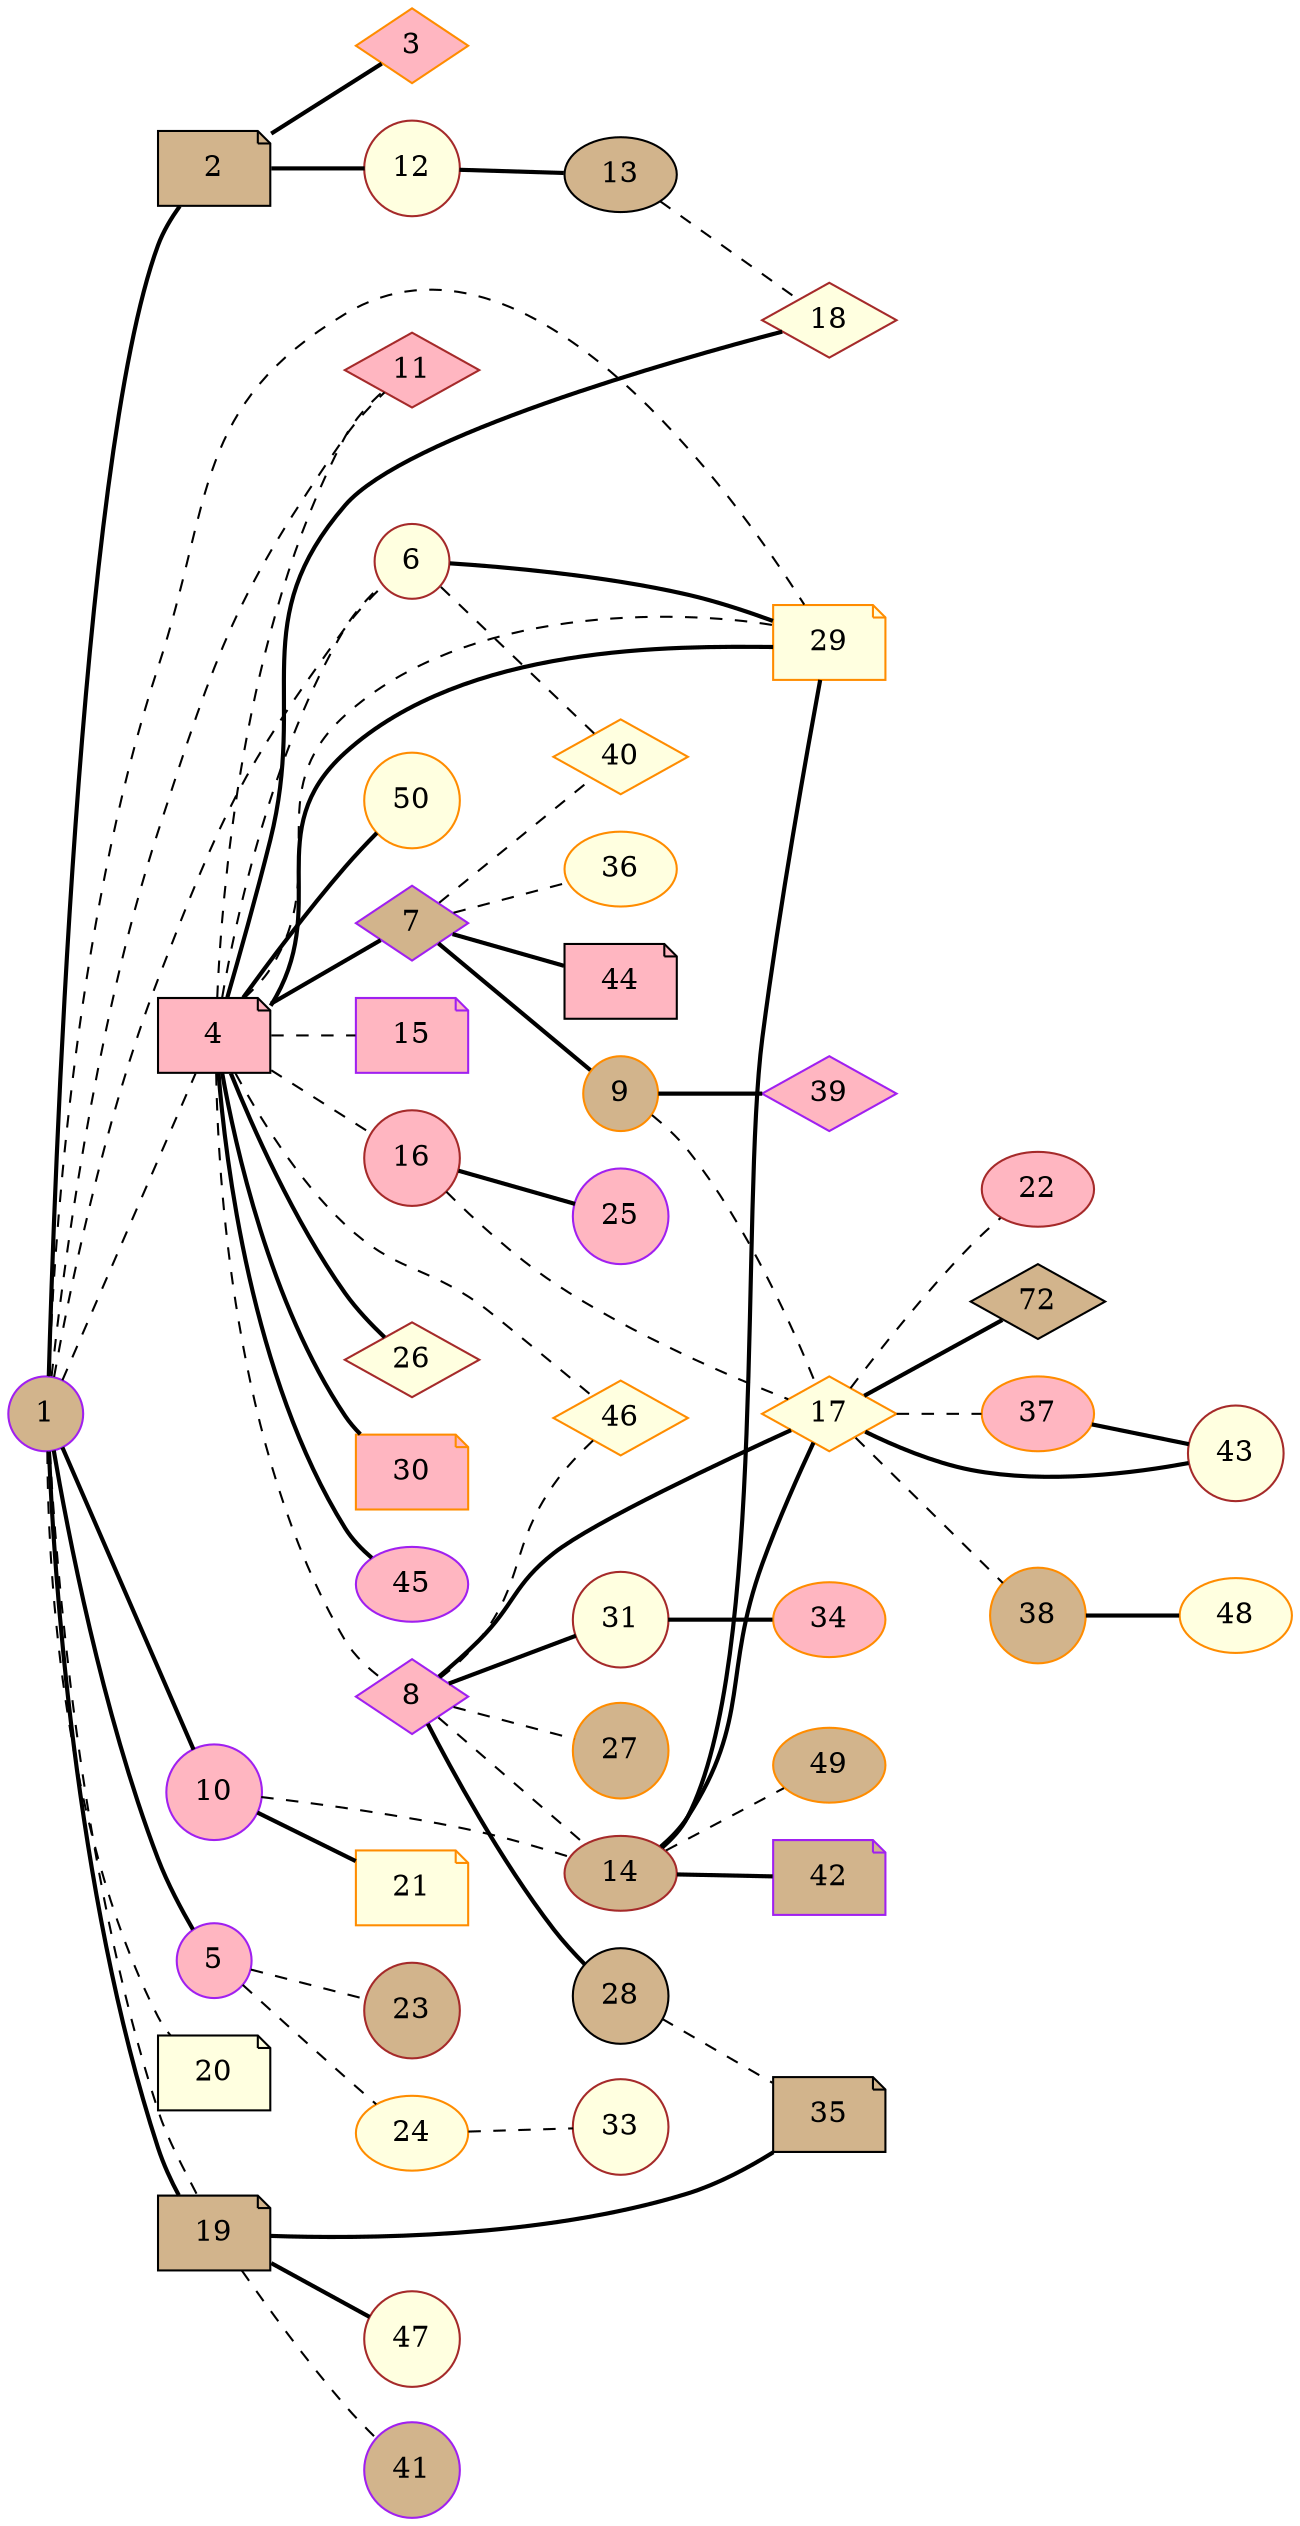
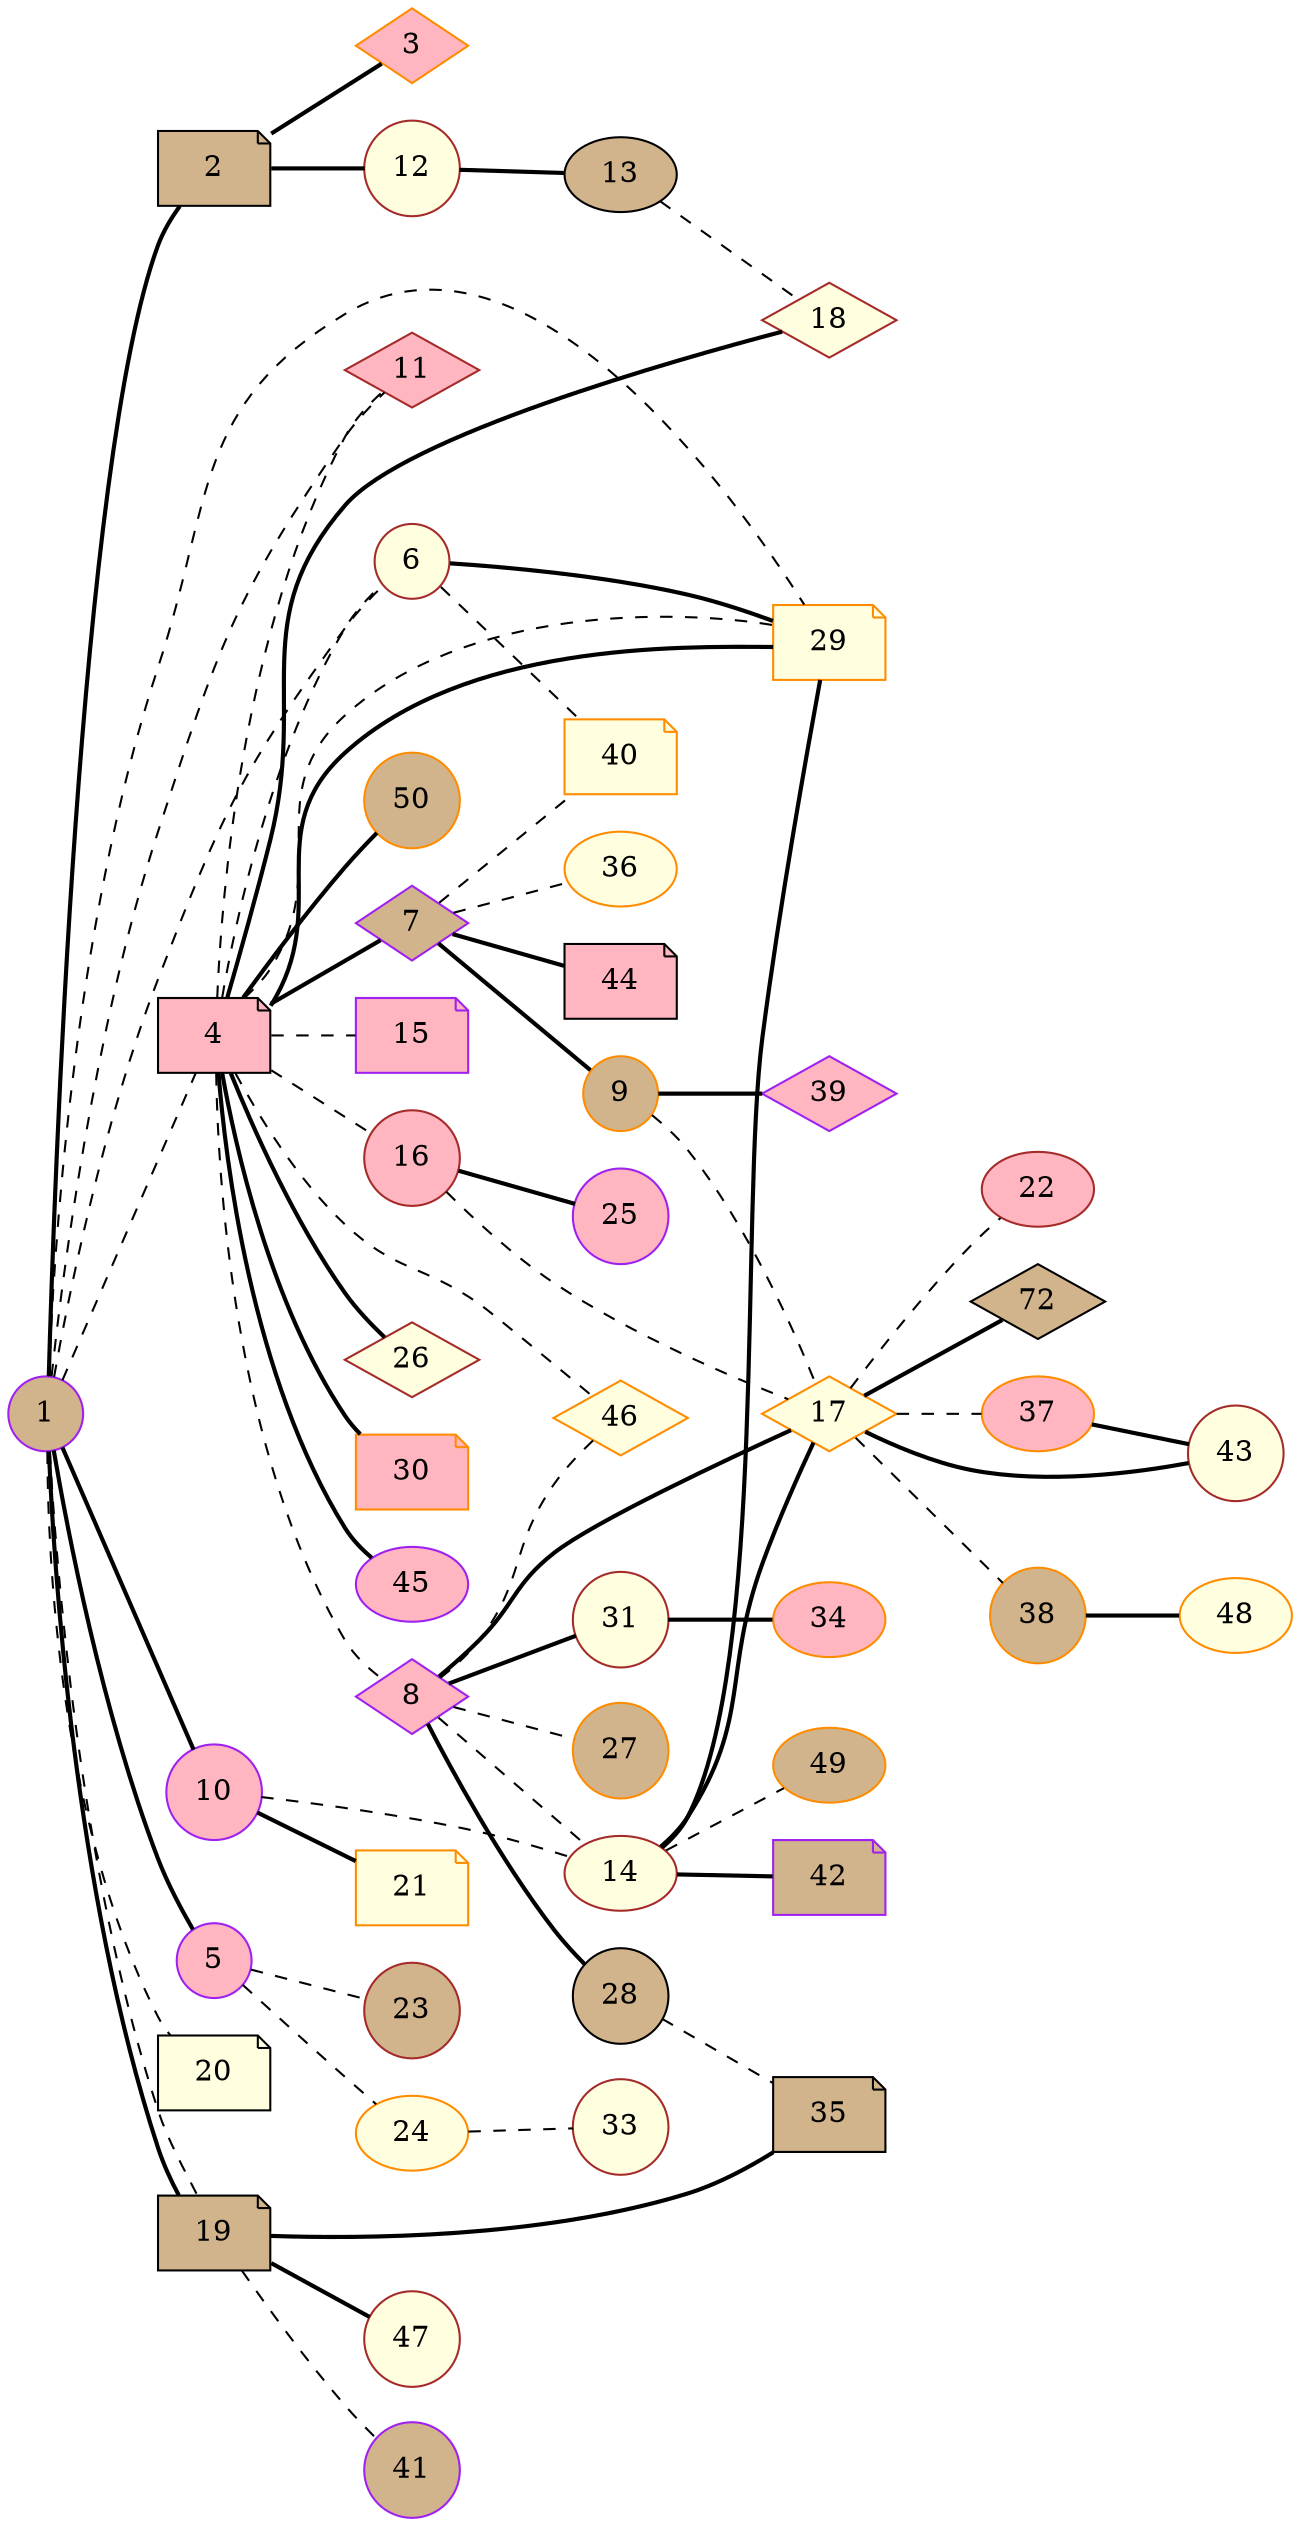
node "40": shape diamond -> note
node "50": fillcolor lightyellow -> tan
node "14": fillcolor tan -> lightyellow
